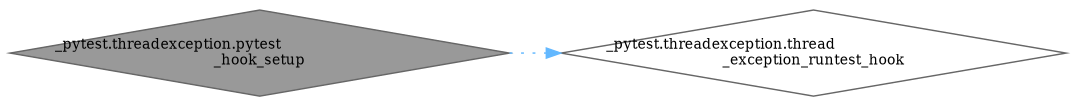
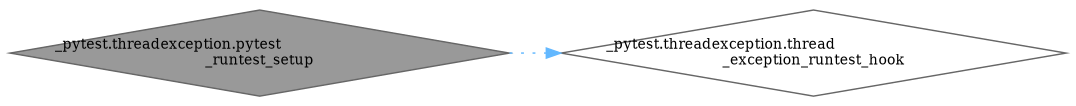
node "_pytest.threadexception.pytest _hook_setup": label "_pytest.threadexception.pytest _hook_setup" -> "_pytest.threadexception.pytest _runtest_setup"
